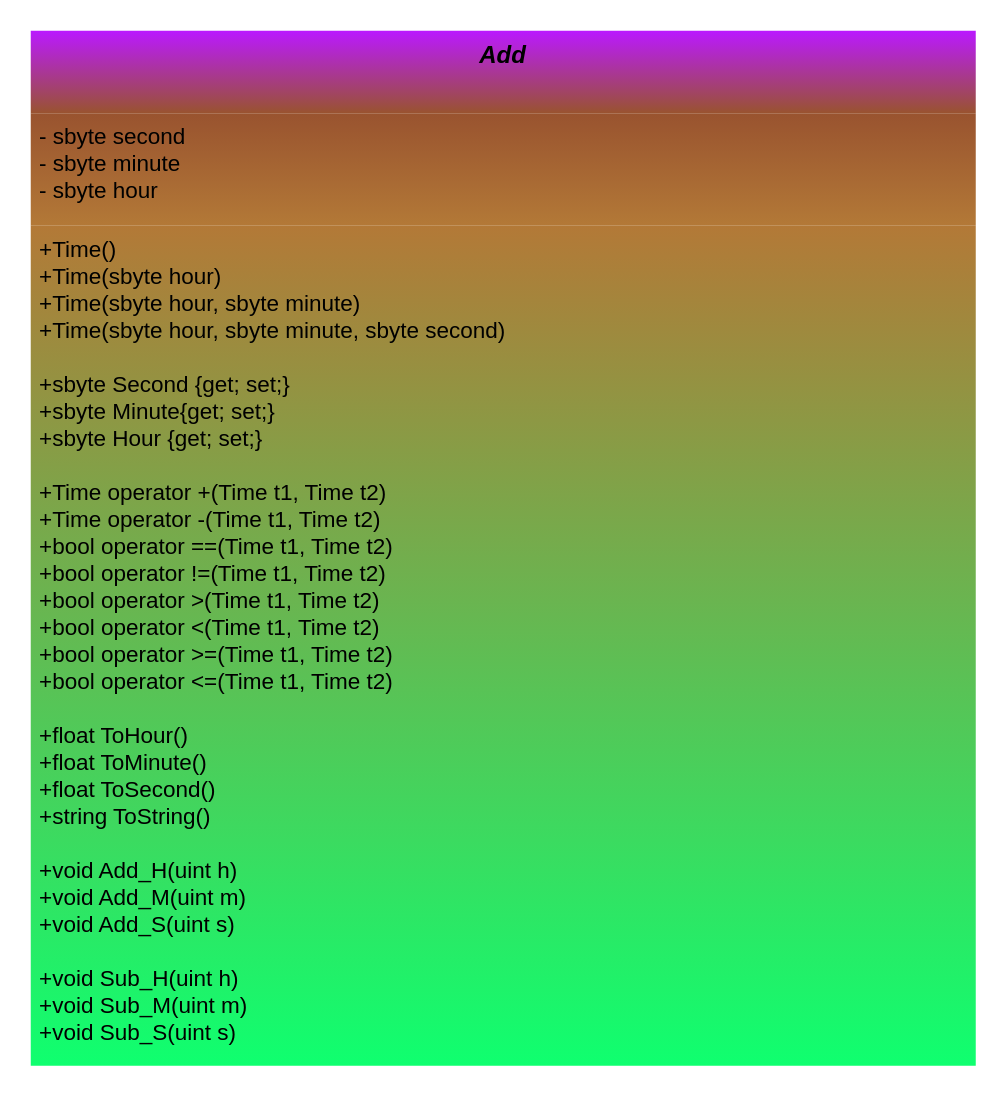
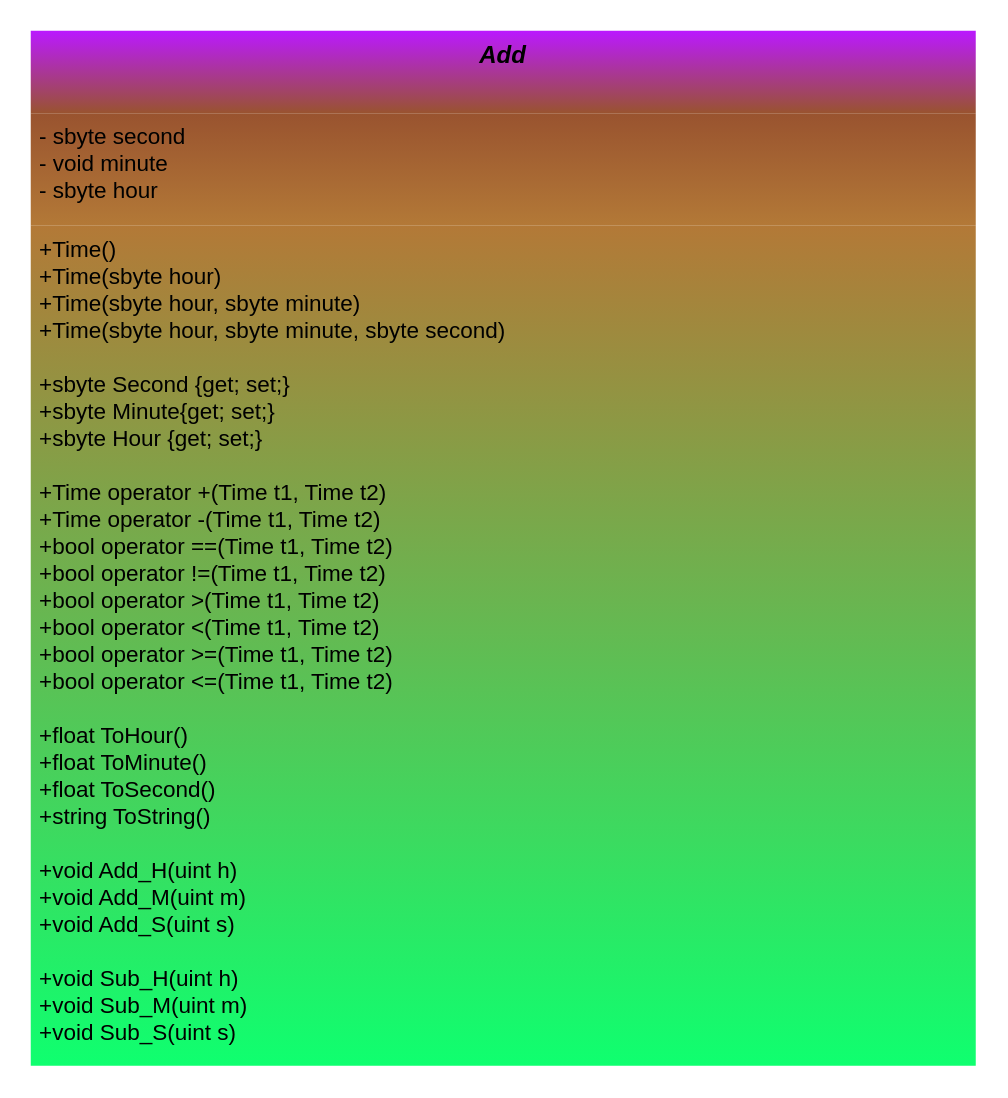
node "- sbyte second - sbyte minute - sbyte hour": label "- sbyte second - sbyte minute - sbyte hour" -> "- sbyte second - void minute - sbyte hour"
